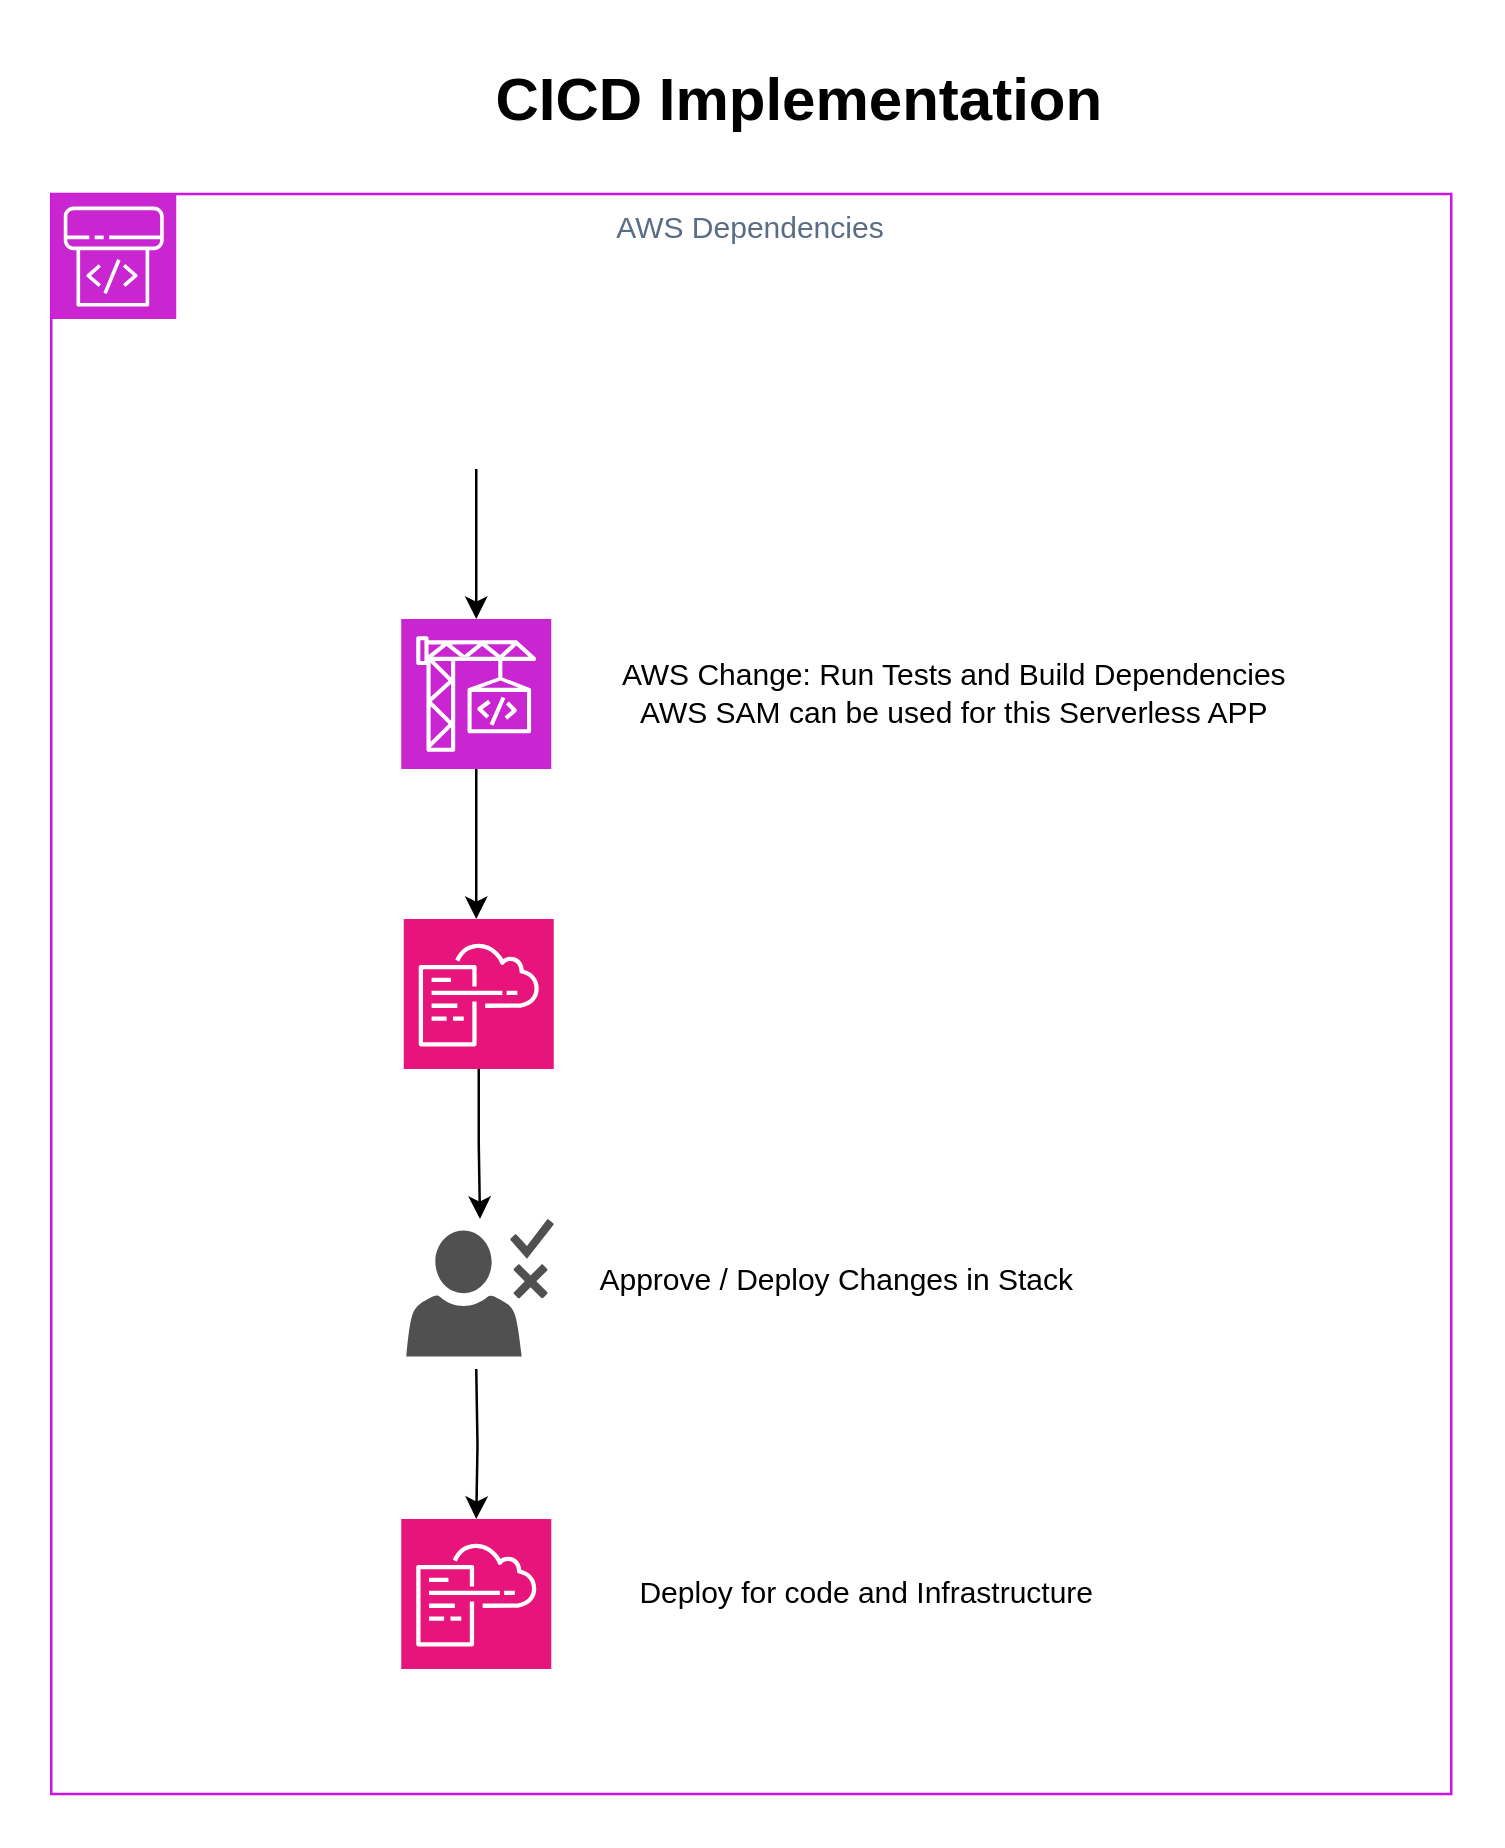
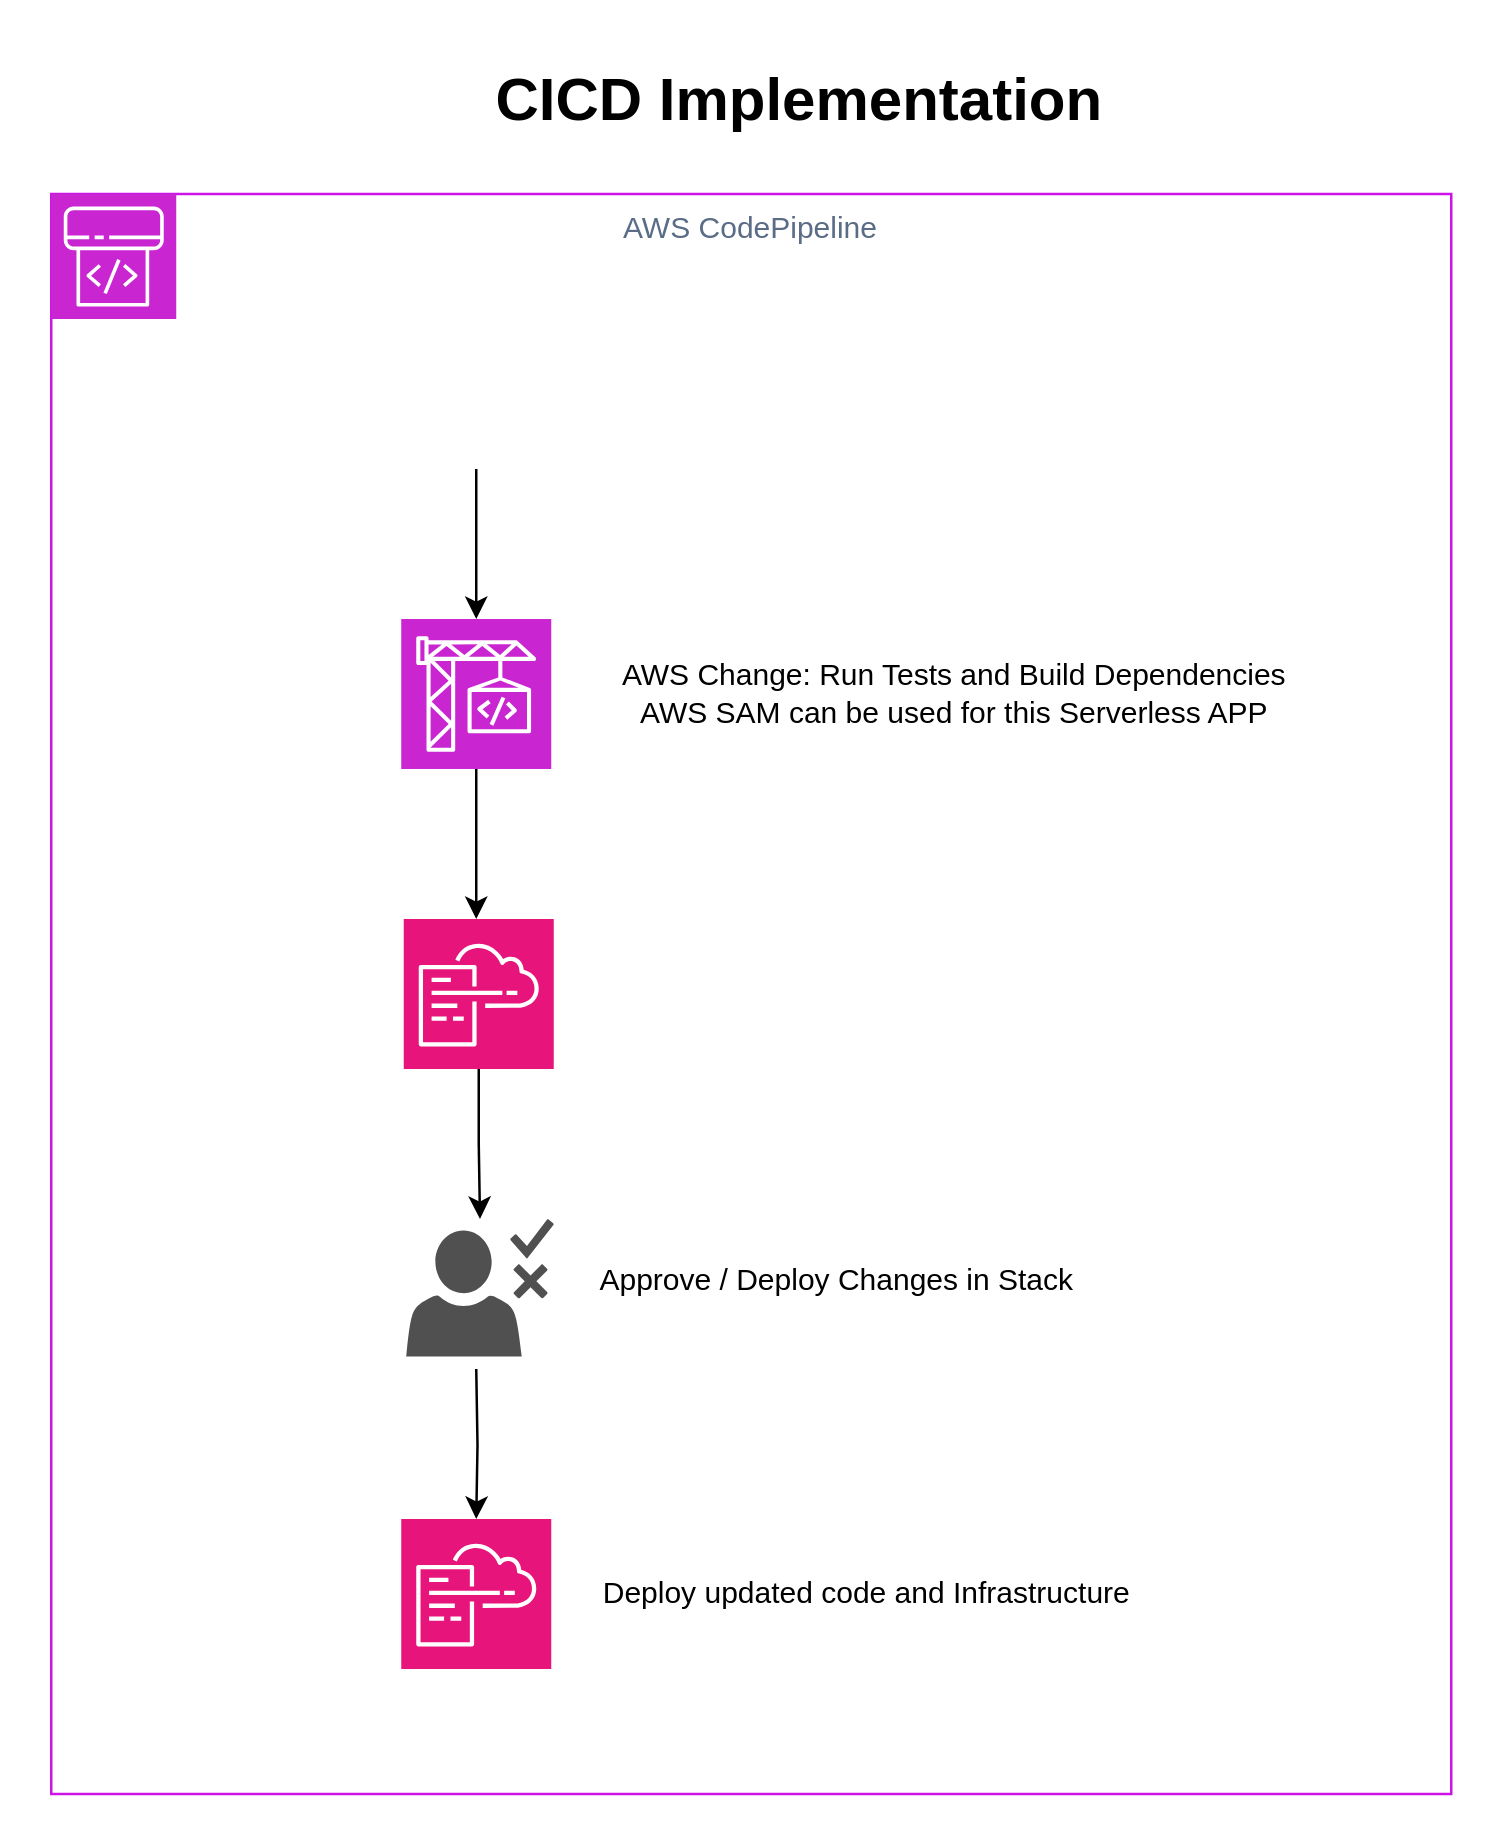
node "AWS Dependencies": label "AWS Dependencies" -> "AWS CodePipeline"
node "Deploy for code and Infrastructure": label "Deploy for code and Infrastructure" -> "Deploy updated code and Infrastructure"
